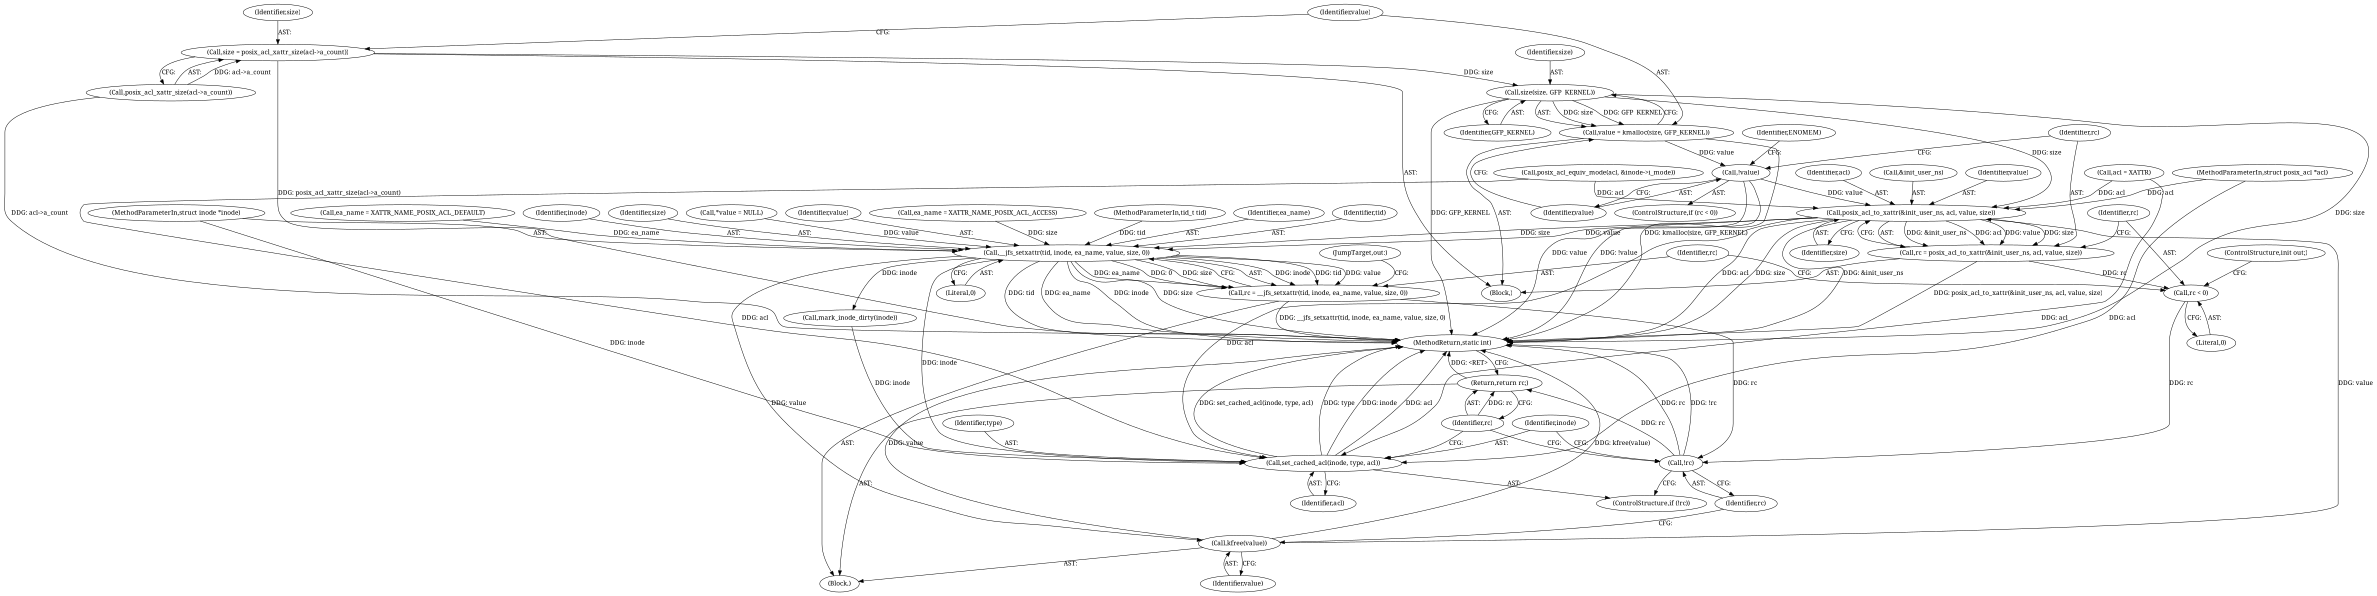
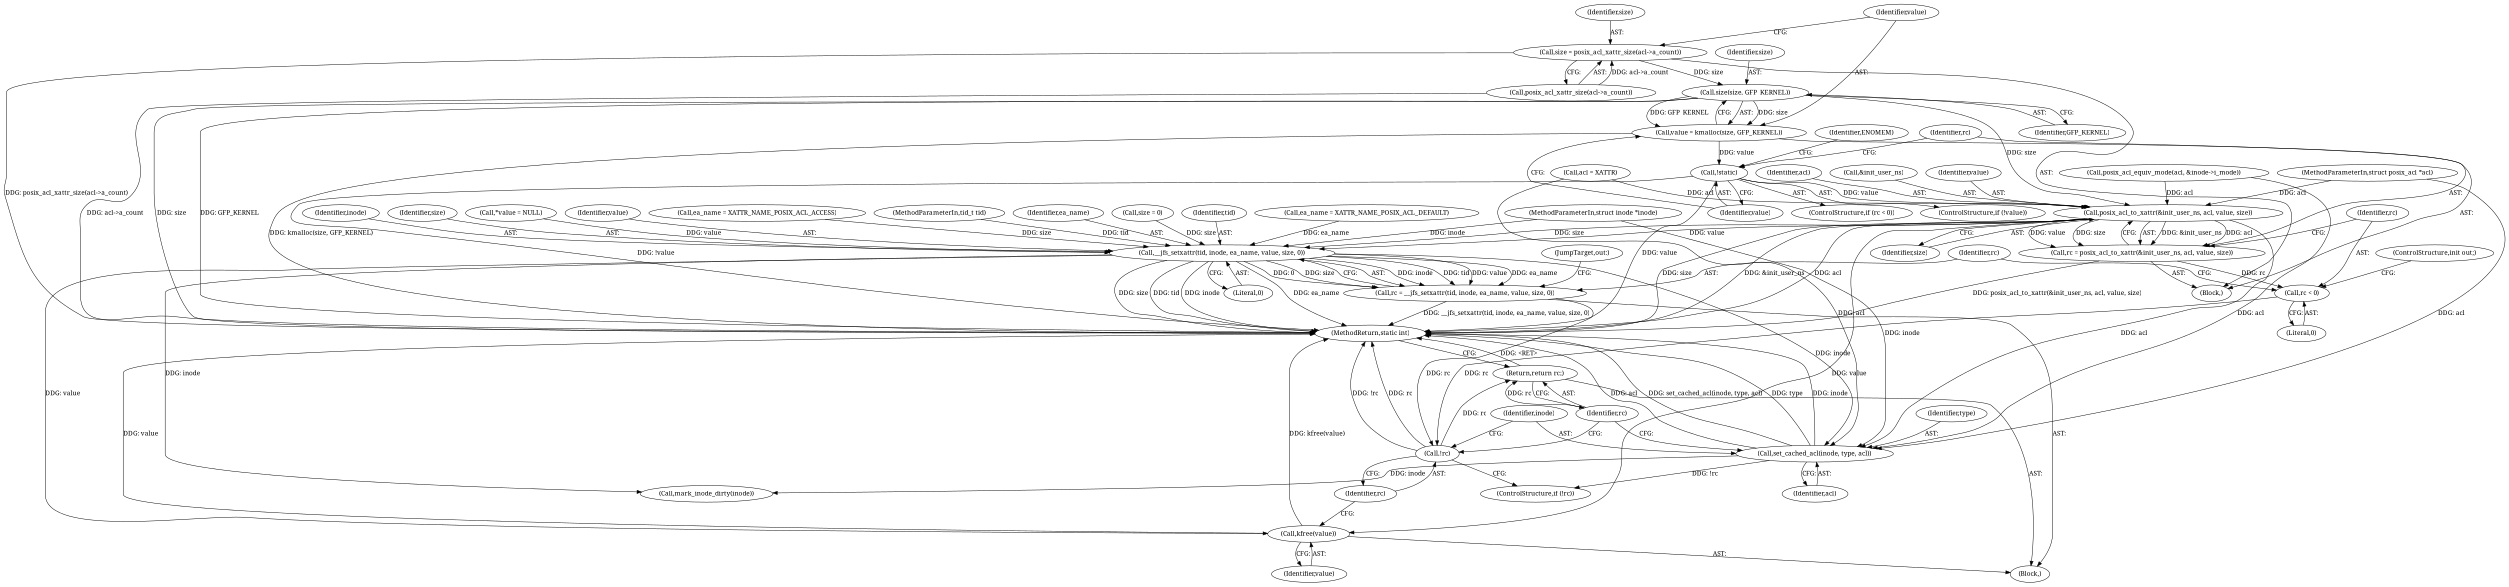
node "(Call,!value)": label "(Call,!value)" -> "(Call,!static)"
node "(Call,size = 0)": added
node "(ControlStructure,if (!value))": added
edge "(MethodParameterIn,struct inode *inode)" -> "(Call,__jfs_setxattr(tid, inode, ea_name, value, size, 0))": label "AST: " -> "DDG: inode"
edge "(Call,mark_inode_dirty(inode))" -> "(Call,set_cached_acl(inode, type, acl))": reversed
edge "(Call,set_cached_acl(inode, type, acl))" -> "(ControlStructure,if (!rc))": label "AST: " -> "DDG: !rc"
edge "(Call,kfree(value))" -> "(Call,posix_acl_to_xattr(&init_user_ns, acl, value, size))": reversed
